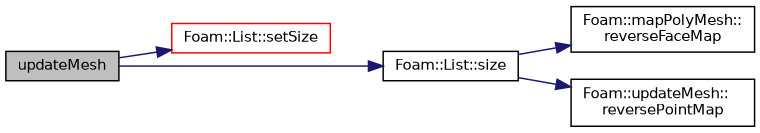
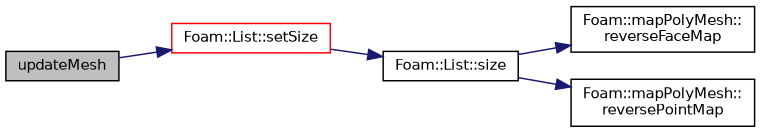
edge "updateMesh" -> "Foam::List::size": now "Foam::List::setSize" -> "Foam::List::size"
node "Foam::updateMesh:: reversePointMap": label "Foam::updateMesh:: reversePointMap" -> "Foam::mapPolyMesh:: reversePointMap"
